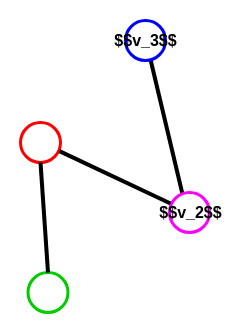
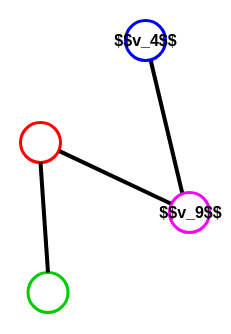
node "$$v_3$$": label "$$v_3$$" -> "$$v_4$$"
node "$$v_2$$": label "$$v_2$$" -> "$$v_9$$"
